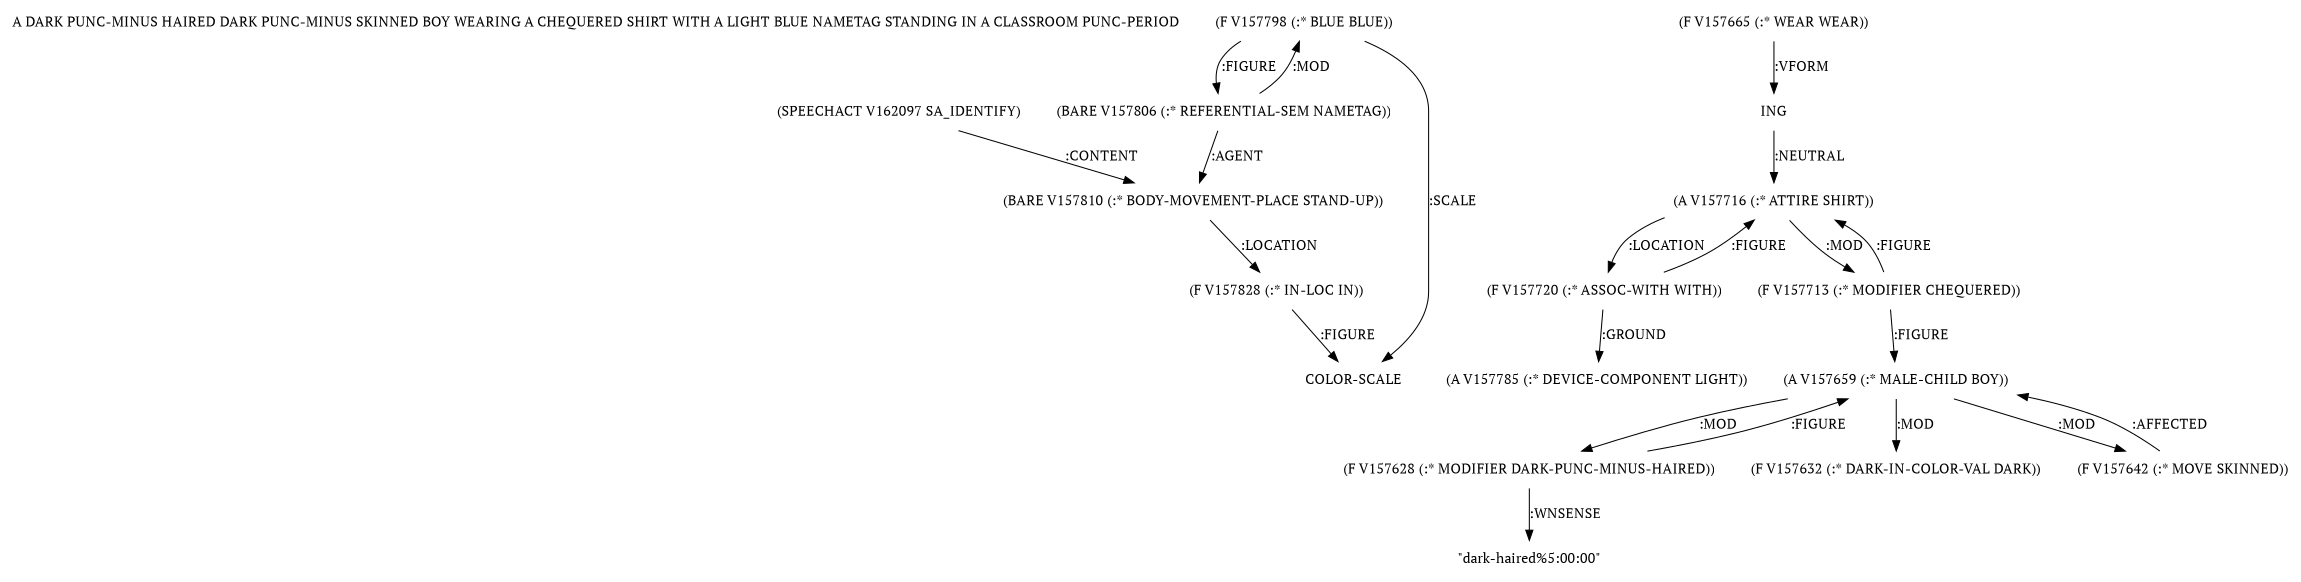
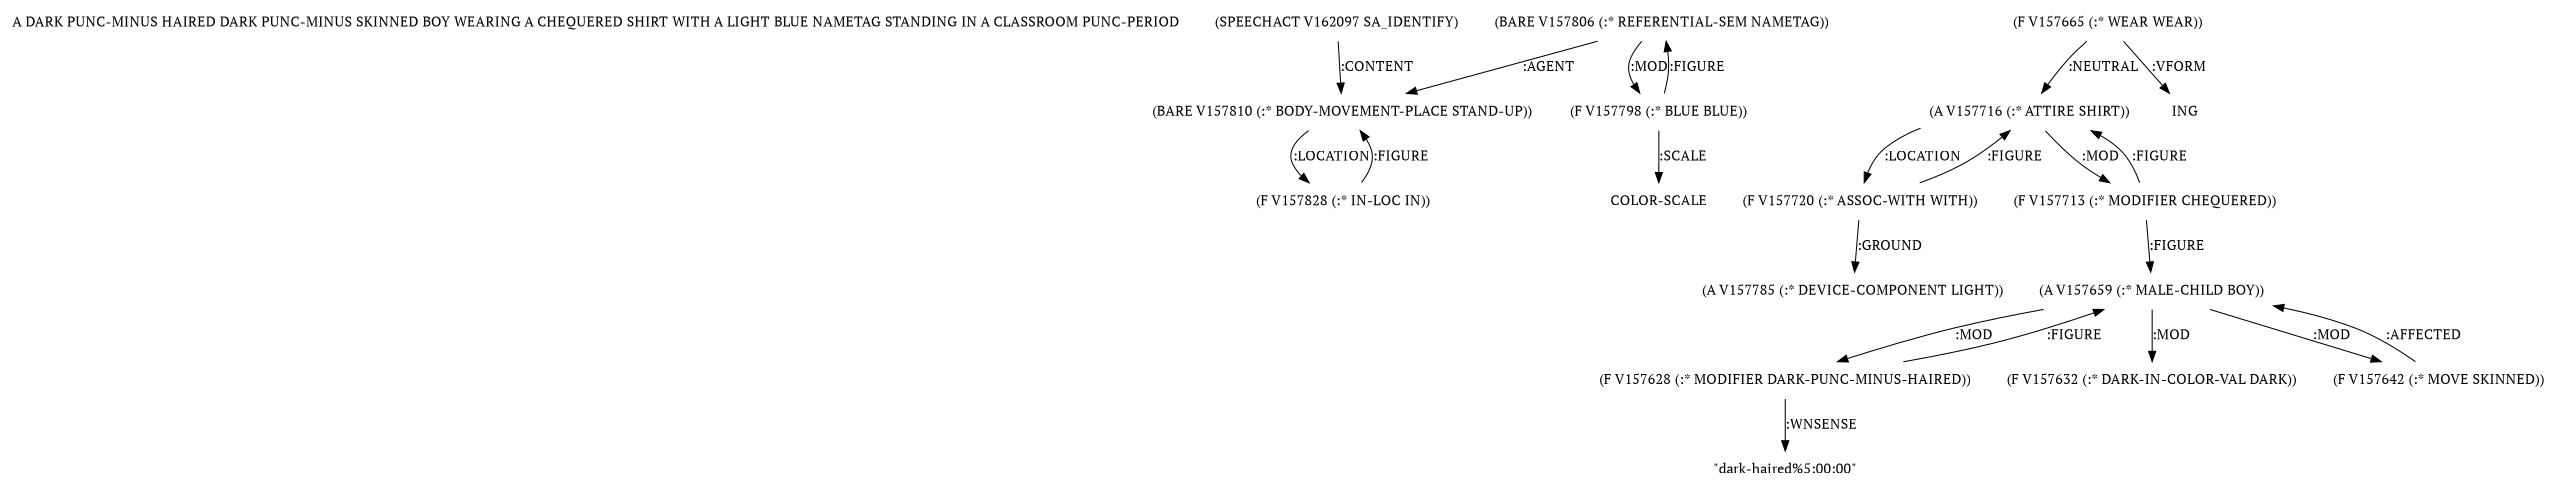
edge "ING" -> "(A V157716 (:* ATTIRE SHIRT))": now "(F V157665 (:* WEAR WEAR))" -> "(A V157716 (:* ATTIRE SHIRT))"
edge "(F V157828 (:* IN-LOC IN))" -> "COLOR-SCALE": now "(F V157828 (:* IN-LOC IN))" -> "(BARE V157810 (:* BODY-MOVEMENT-PLACE STAND-UP))"
